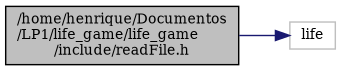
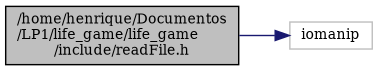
node "life": label "life" -> "iomanip"
